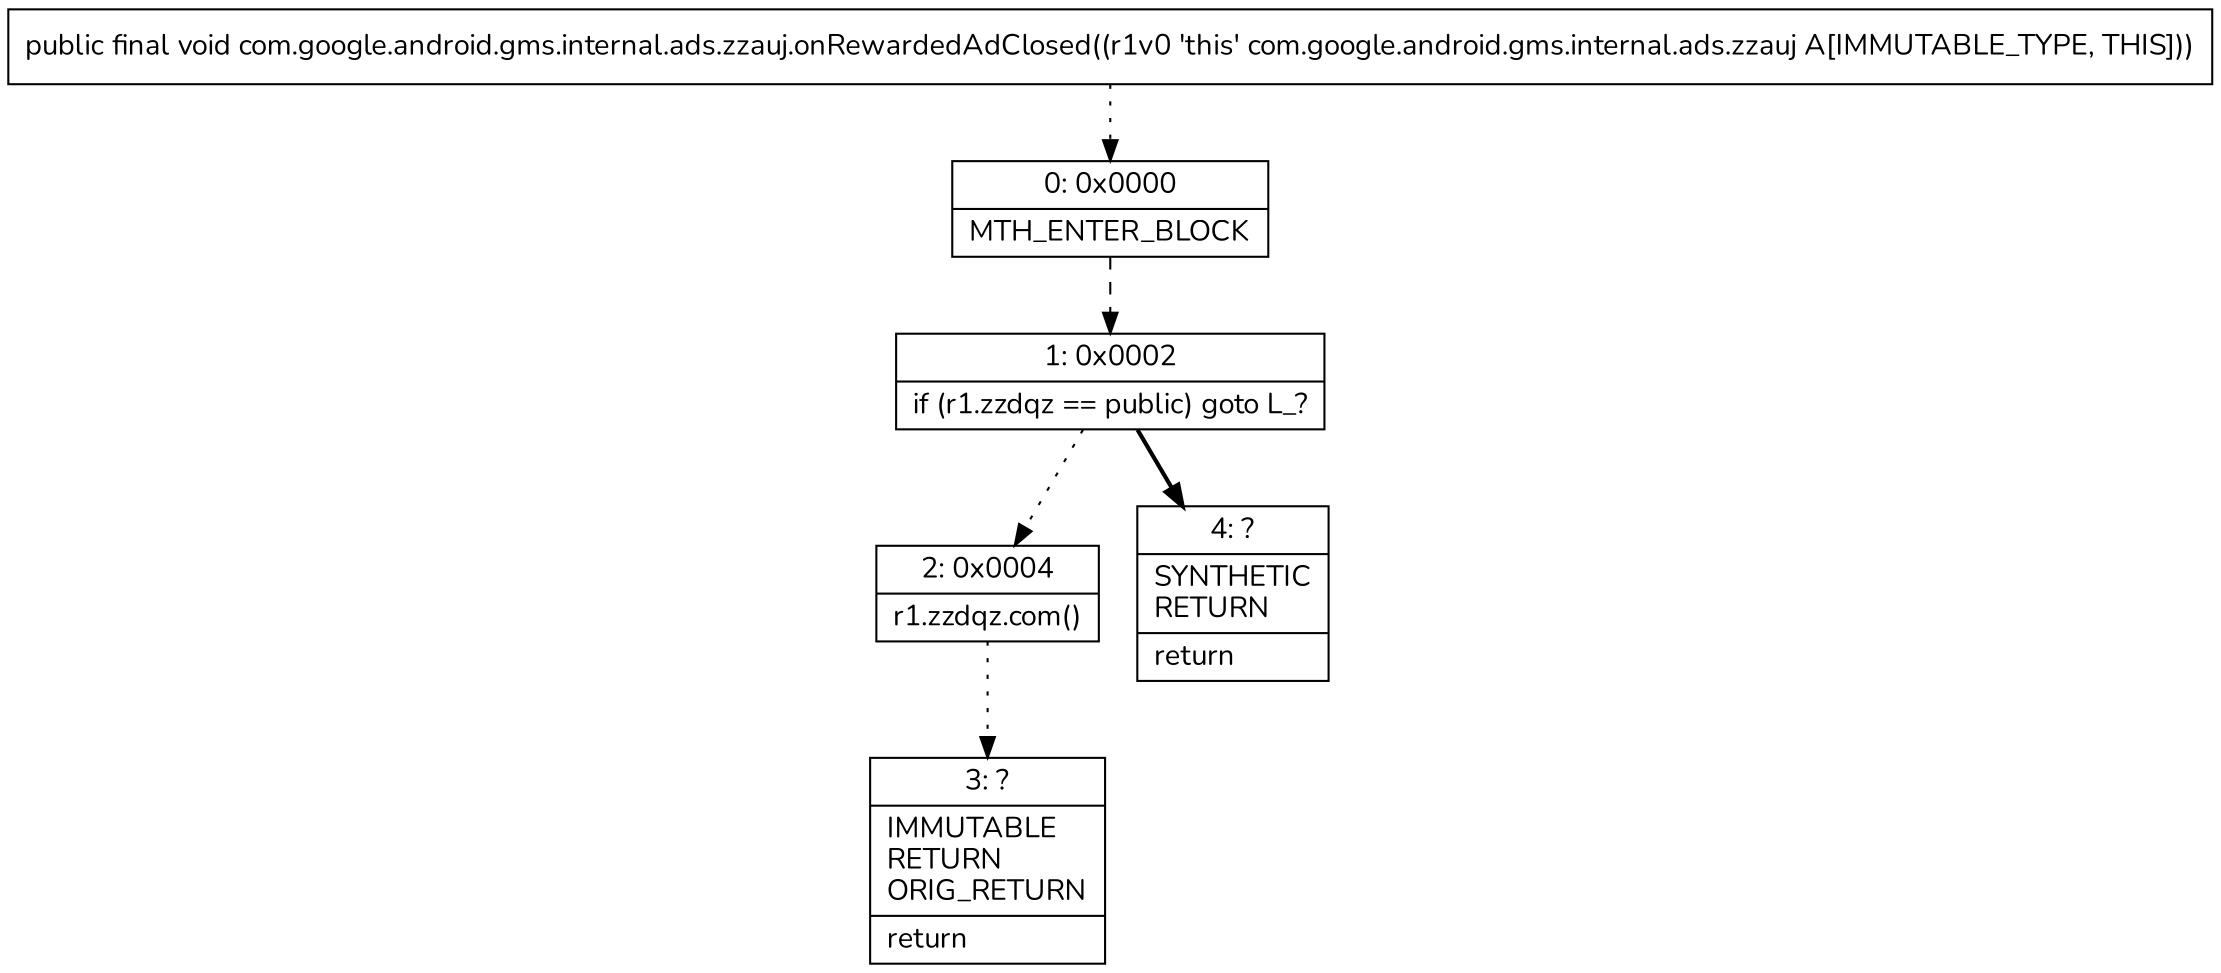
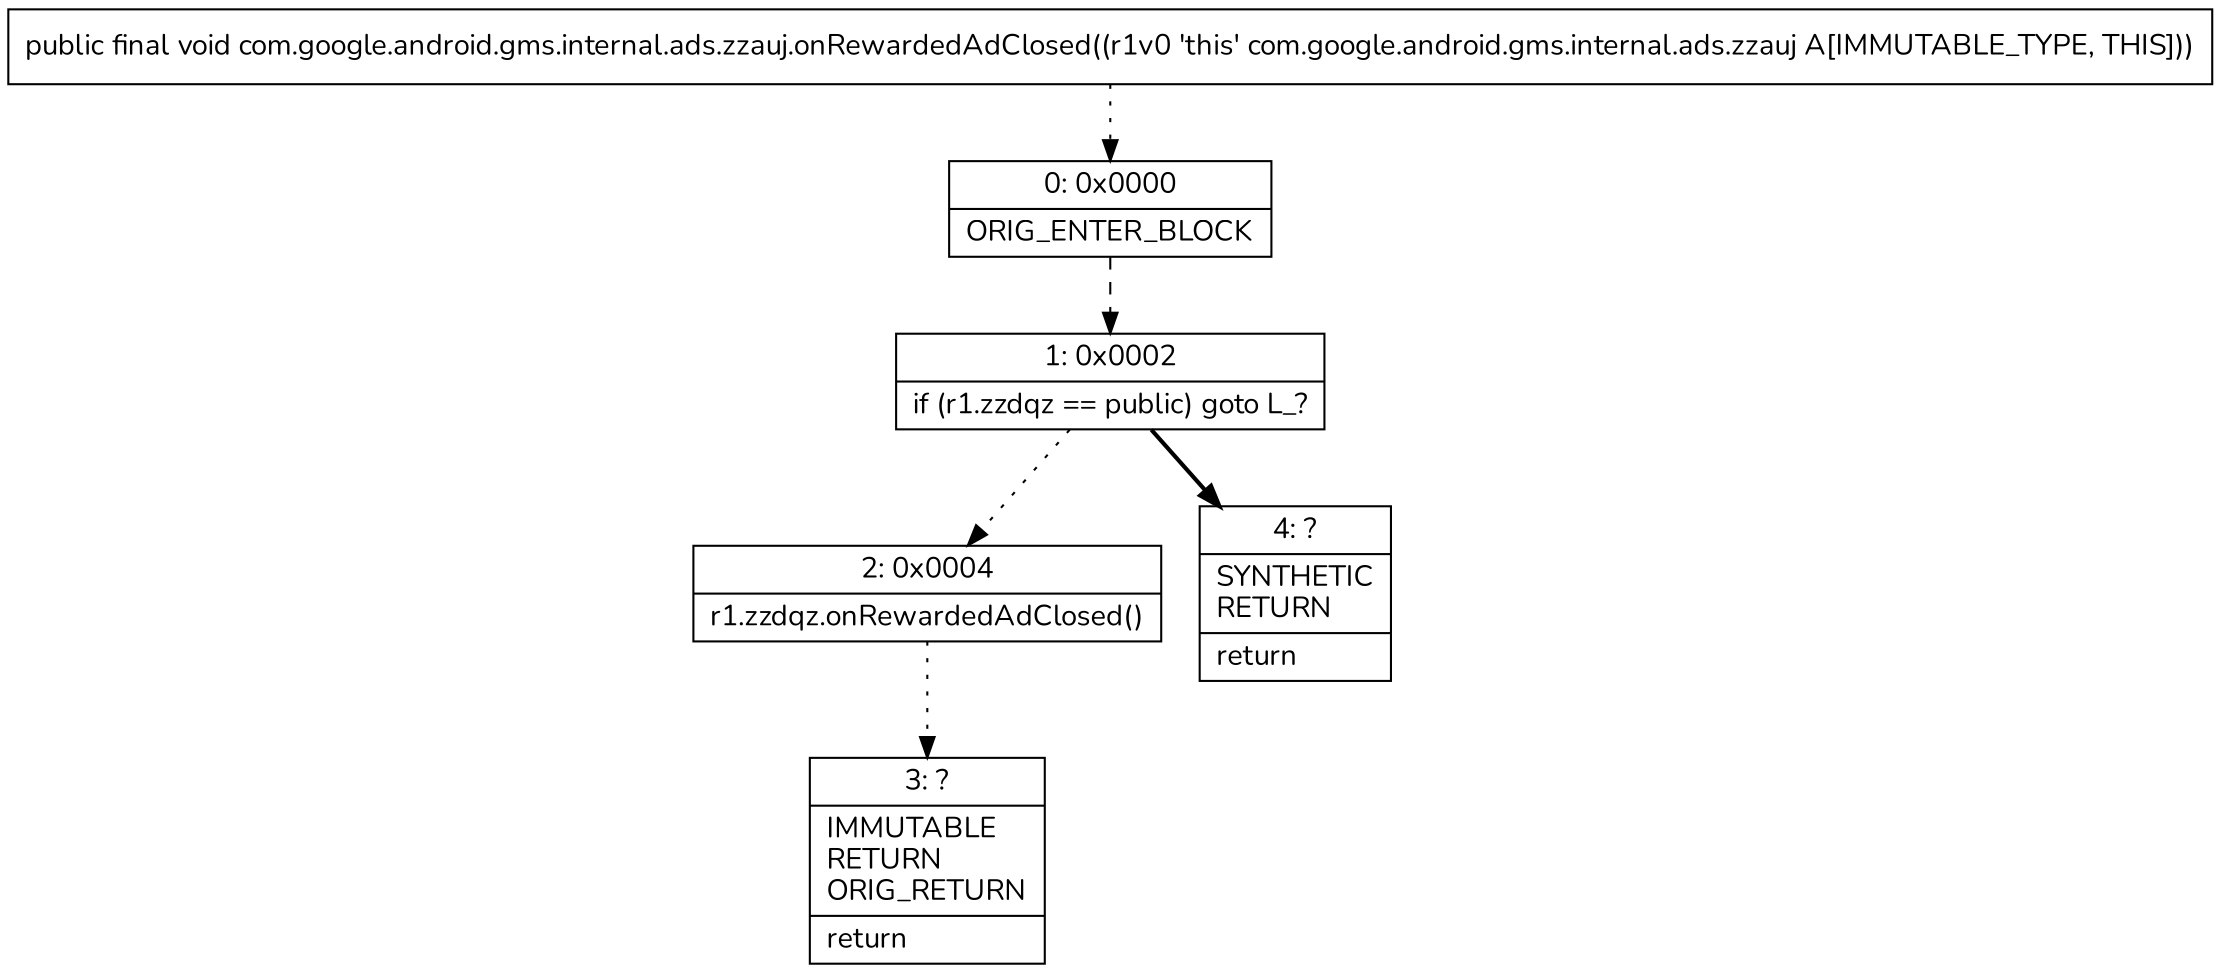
node "0: 0x0000": text "MTH_ENTER_BLOCK" -> "ORIG_ENTER_BLOCK"
node "2: 0x0004": text "r1.zzdqz.com()" -> "r1.zzdqz.onRewardedAdClosed()"
